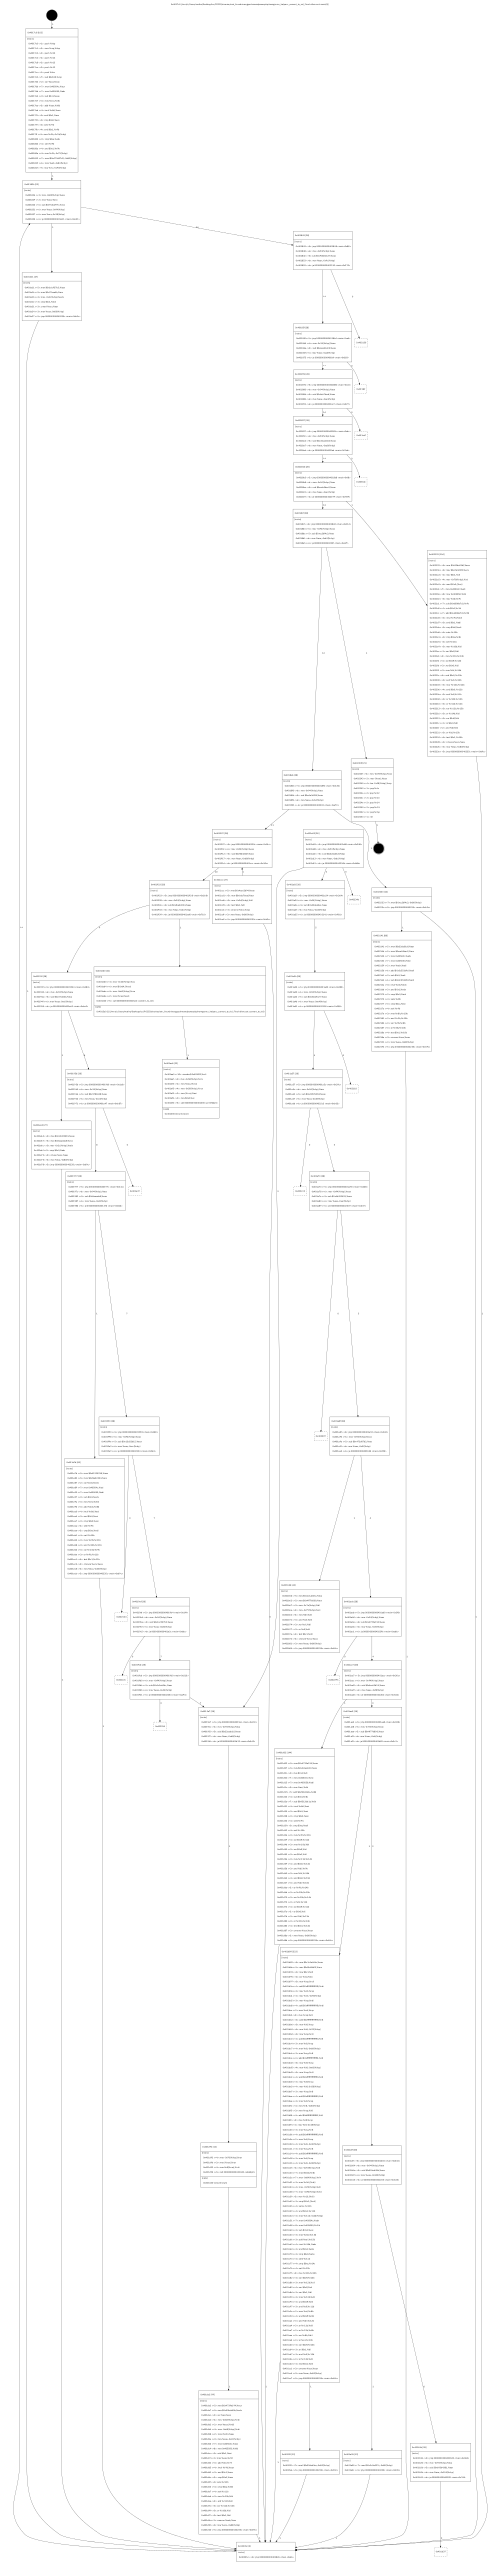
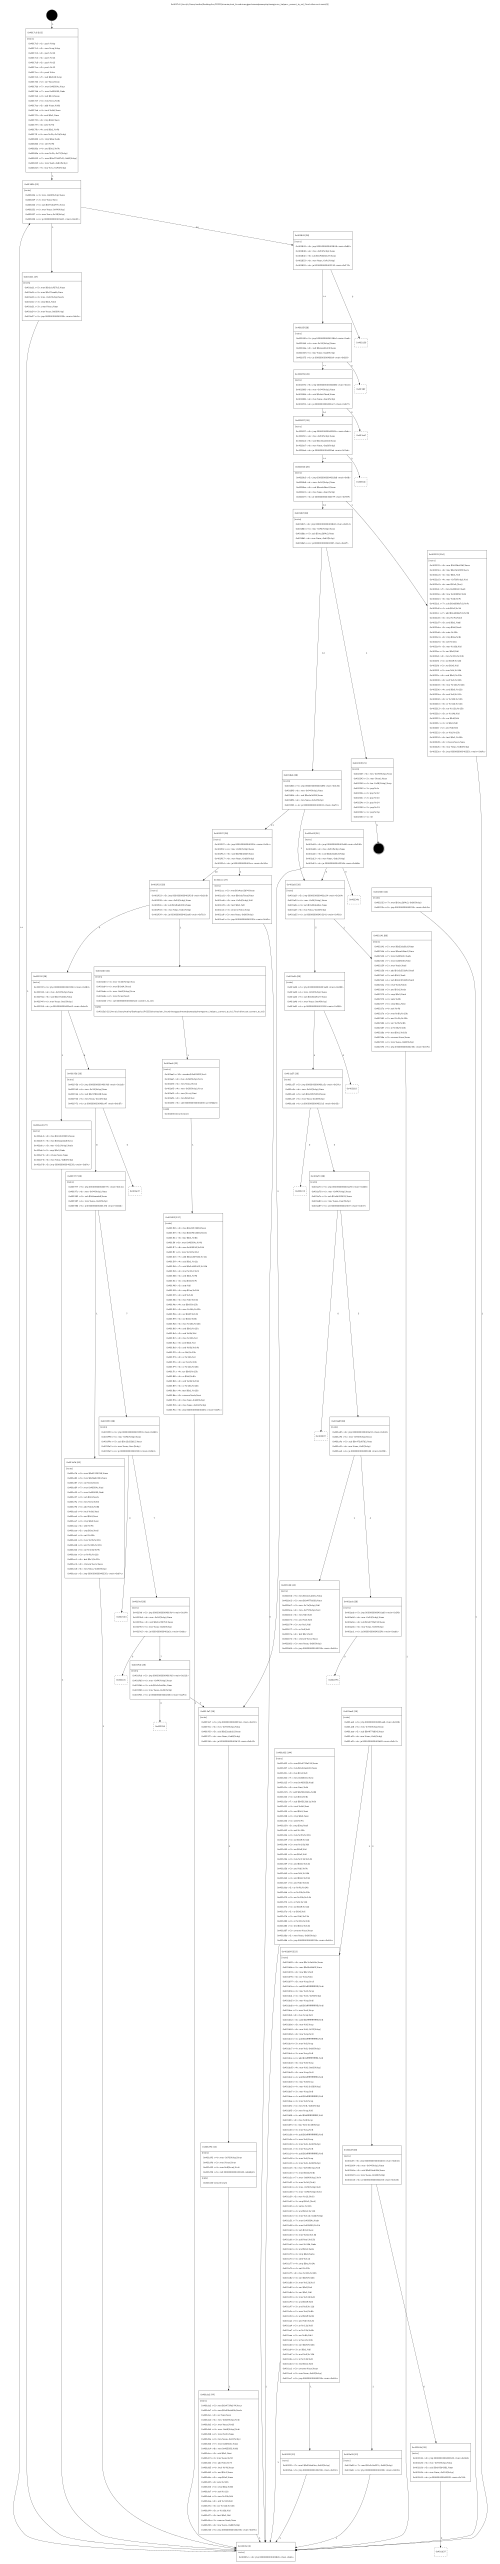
edge "0x4018eb [28]" -> "0x402233 [12]": now "0x4018eb [28]" -> "0x401a1f [28]"
edge "0x401ccc [27]" -> "0x401907 [28]": reversed
edge "0x402233 [12]" -> "0x402141 [88]": now "0x401a1f [28]" -> "0x402141 [88]"
node "0x401f02 [157]": added
node "0x401ac7 [28]": removed
